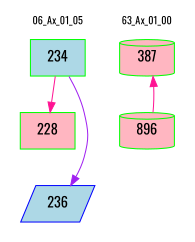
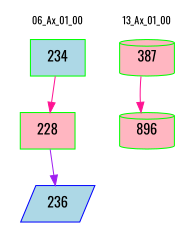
cluster "06_Ax_01_05": label "06_Ax_01_05" -> "06_Ax_01_00"
cluster "63_Ax_01_00": label "63_Ax_01_00" -> "13_Ax_01_00"
edge "896" -> "387": reversed
edge "234" -> "236": now "228" -> "236"
